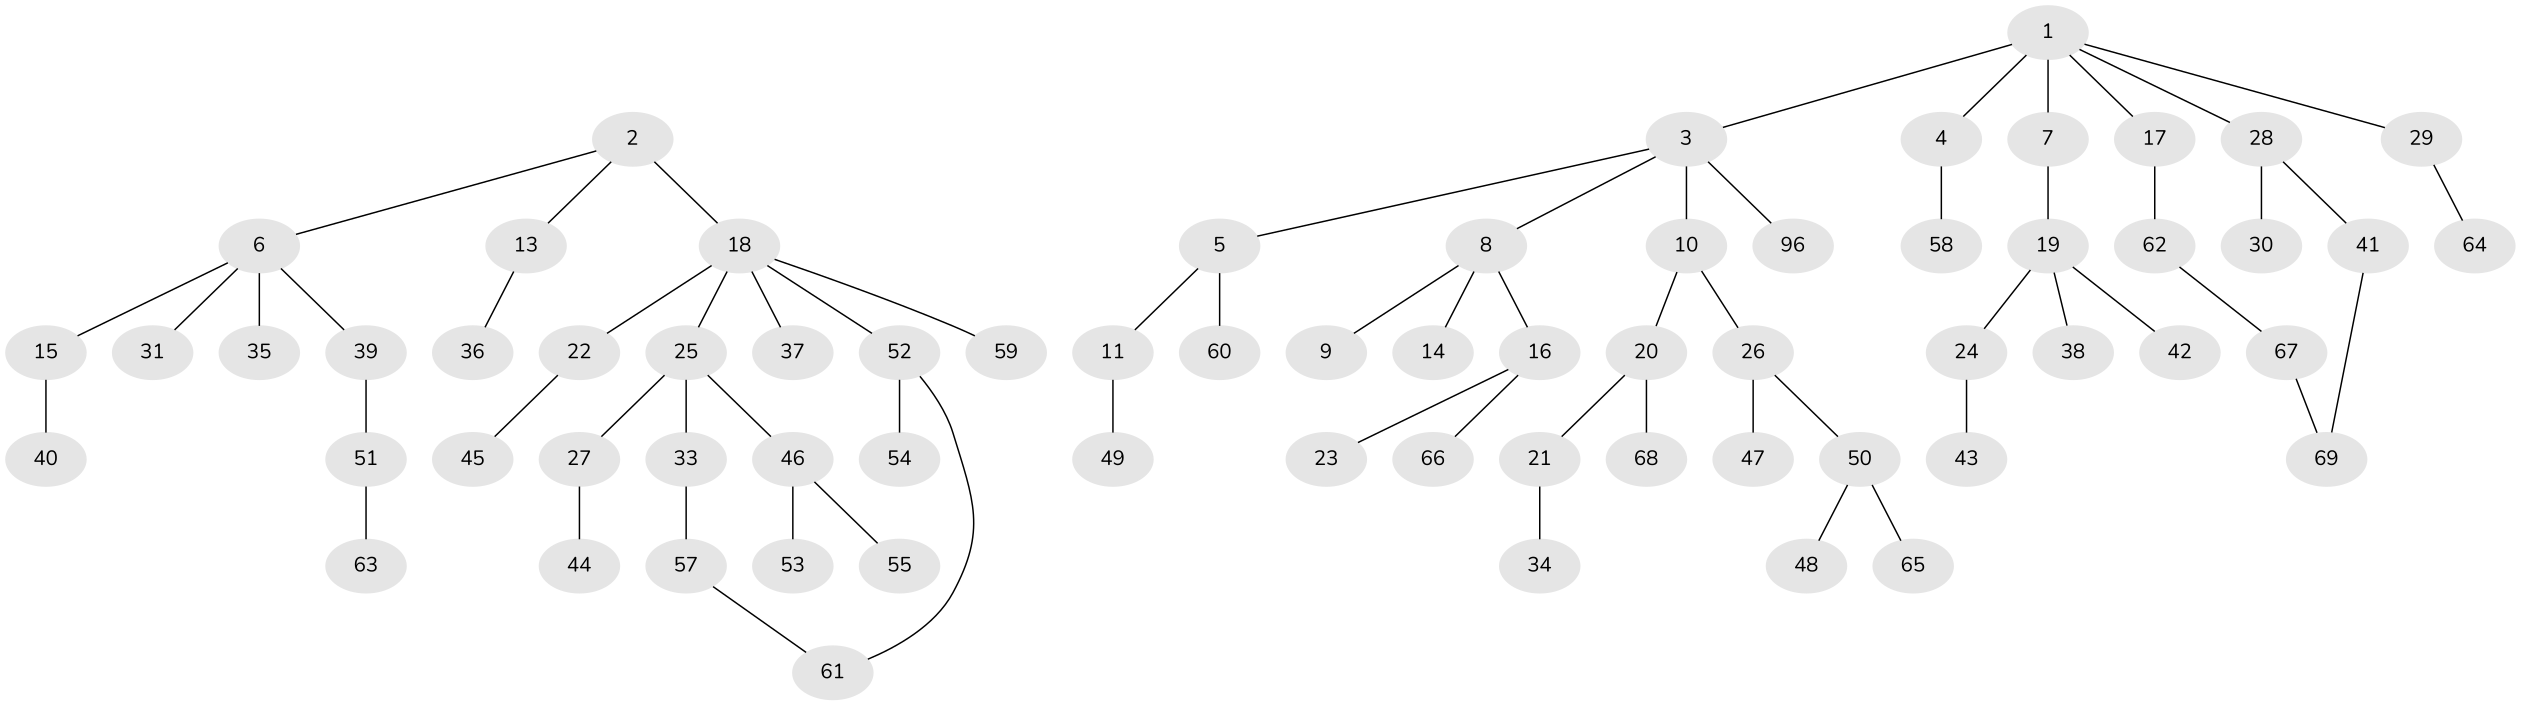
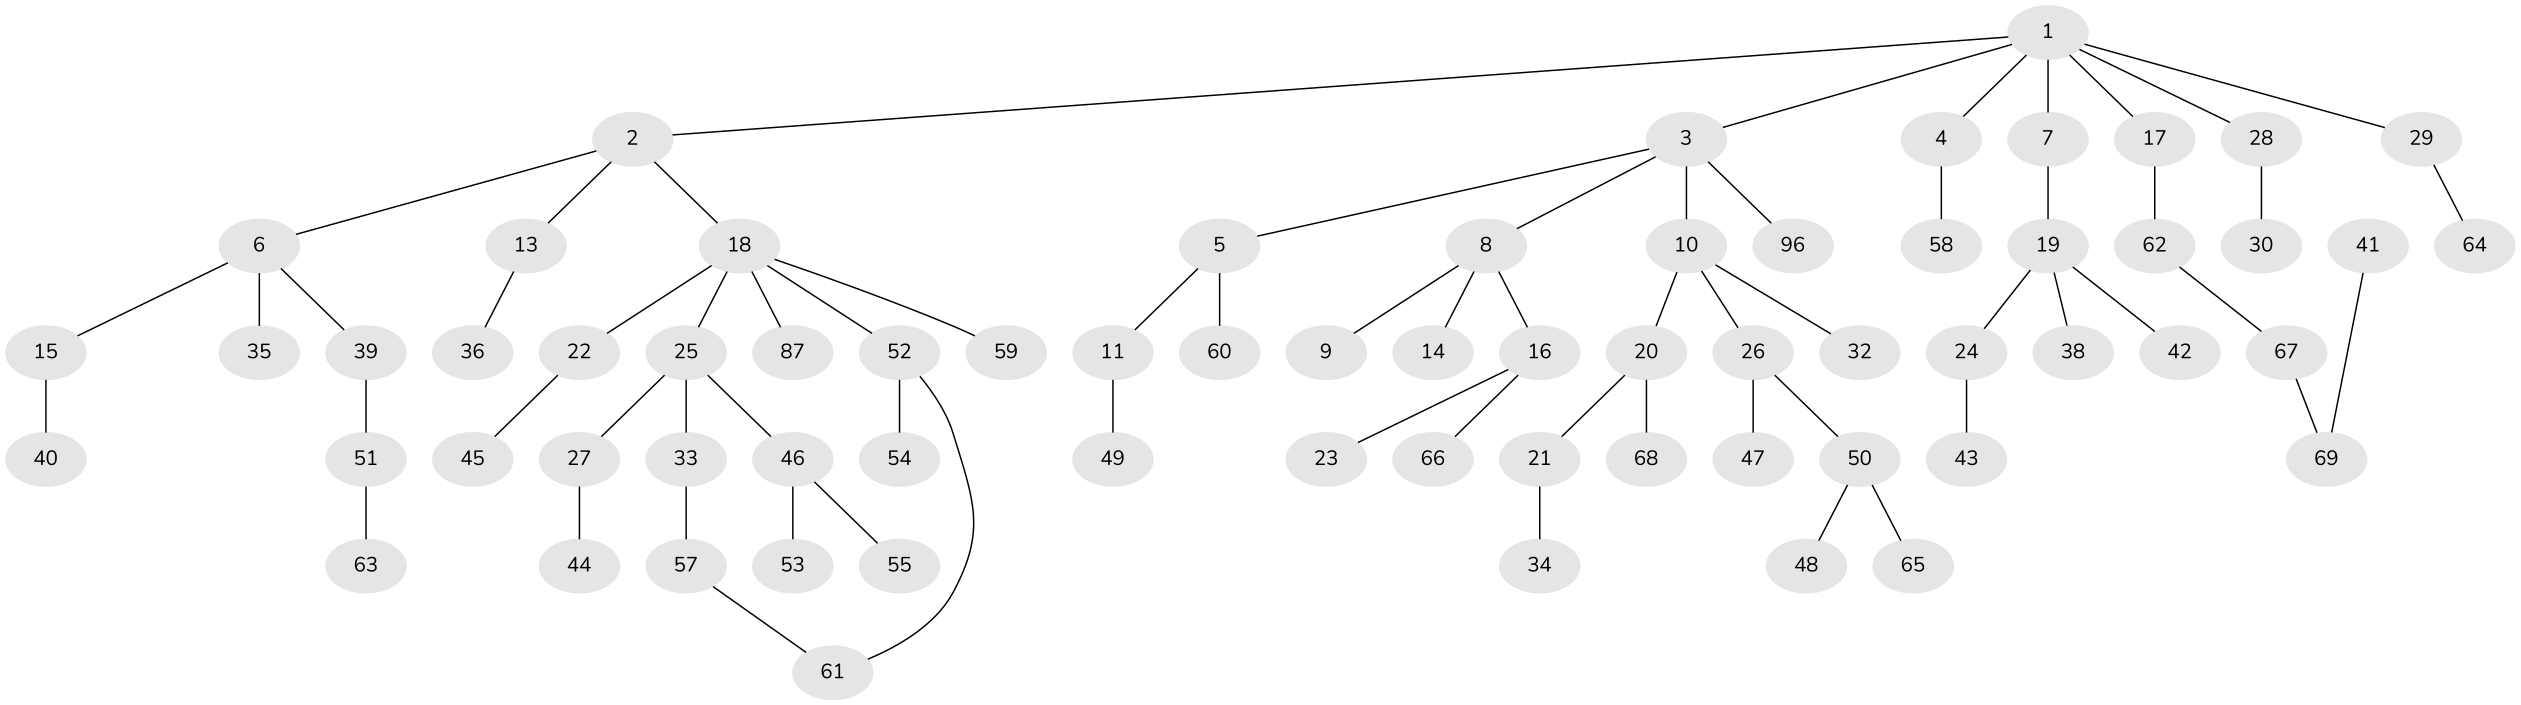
edge "1" -- "2": added
edge "28" -- "41": removed
node "31": removed
node "37": label "37" -> "87"
node "32": added
